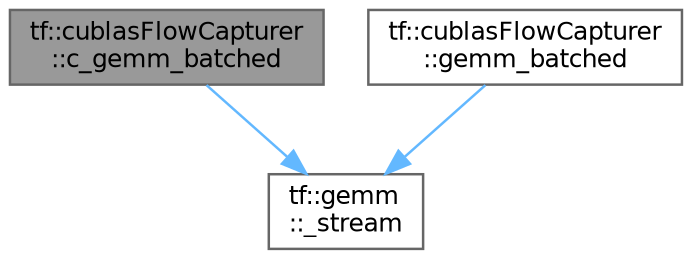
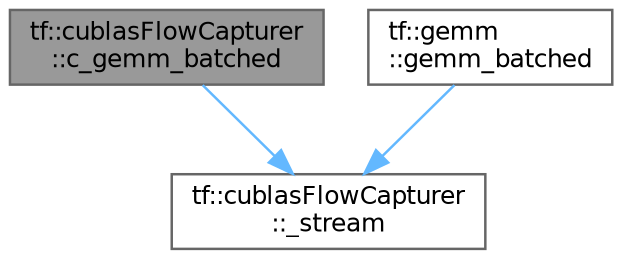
node "tf::cublasFlowCapturer ::gemm_batched": label "tf::cublasFlowCapturer ::gemm_batched" -> "tf::gemm ::gemm_batched"
node "tf::gemm ::_stream": label "tf::gemm ::_stream" -> "tf::cublasFlowCapturer ::_stream"
